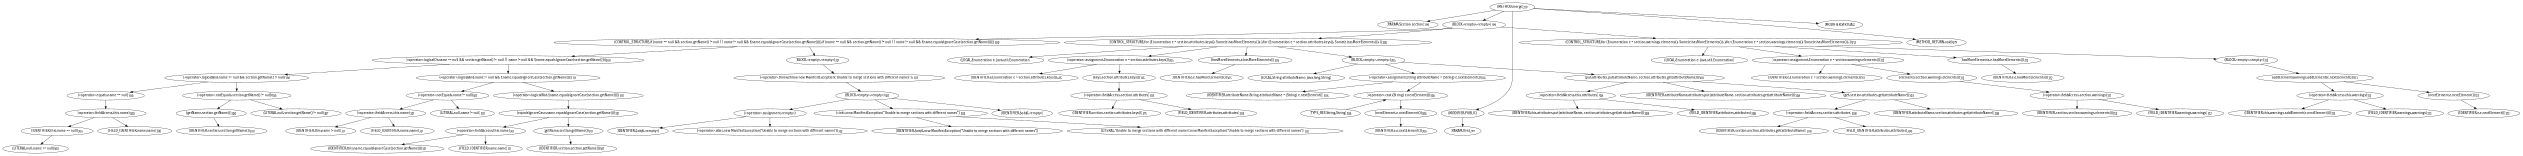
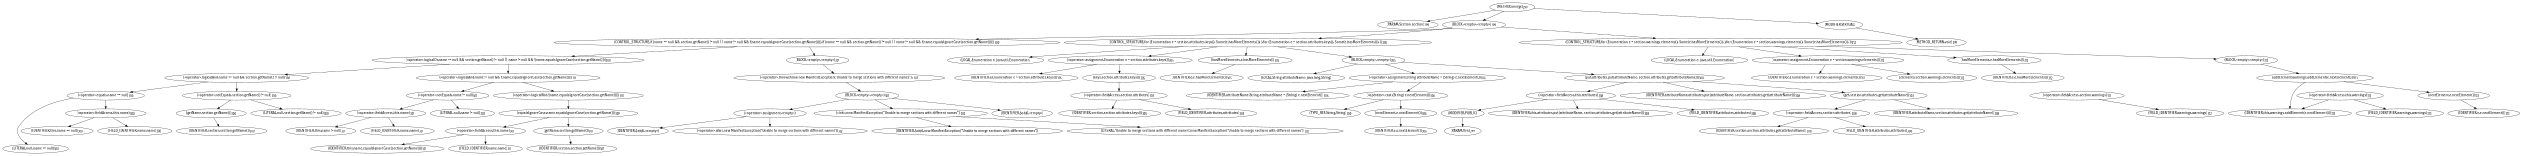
node "(METHOD,merge)": text "219" -> "299"
edge "(METHOD,merge)" -> "(METHOD_RETURN,void)": now "(MODIFIER,VIRTUAL)" -> "(METHOD_RETURN,void)"
node "(METHOD_RETURN,void)": text "279" -> "299"
edge "(METHOD,merge)" -> "(MODIFIER,PUBLIC)": now "(<operator>.fieldAccess,this.attributes)" -> "(MODIFIER,PUBLIC)"
node "(IDENTIFIER,e,Enumeration e = section.attributes.keys())": text "405" -> "305"
node "(keys,section.attributes.keys())": text "365" -> "305"
edge "(addElement,warnings.addElement(e.nextElement()))" -> "(<operator>.fieldAccess,this.warnings)": now "(addElement,warnings.addElement(e.nextElement()))" -> "(IDENTIFIER,this,warnings.addElement(e.nextElement()))"
edge "(elements,section.warnings.elements())" -> "(<operator>.fieldAccess,section.warnings)": removed
node "(<operator>.notEquals,section.getName() != null)": text "700" -> "300"
node "(<operator>.fieldAccess,this.attributes)": text "708" -> "308"
node "(<operator>.fieldAccess,section.warnings)": text "311" -> "312"
edge "(TYPE_REF,String,String)" -> "(<operator>.cast,(String) e.nextElement())": reversed
node "(LITERAL,null,section.getName() != null)": text "307" -> "300"
node "(LITERAL,null,name != null)": text "301" -> "303"
node "(equalsIgnoreCase,name.equalsIgnoreCase(section.getName()))": text "301" -> "309"
node "(IDENTIFIER,section,section.attributes.keys())": text "375" -> "305"
node "(TYPE_REF,String,String)": text "306" -> "300"
node "(IDENTIFIER,section,section.warnings.elements())": removed
node "(IDENTIFIER,this,name == null)": text "304" -> "300"
edge "(IDENTIFIER,this,name == null)" -> "(LITERAL,null,name == null)": now "(<operator>.equals,name == null)" -> "(LITERAL,null,name == null)"
